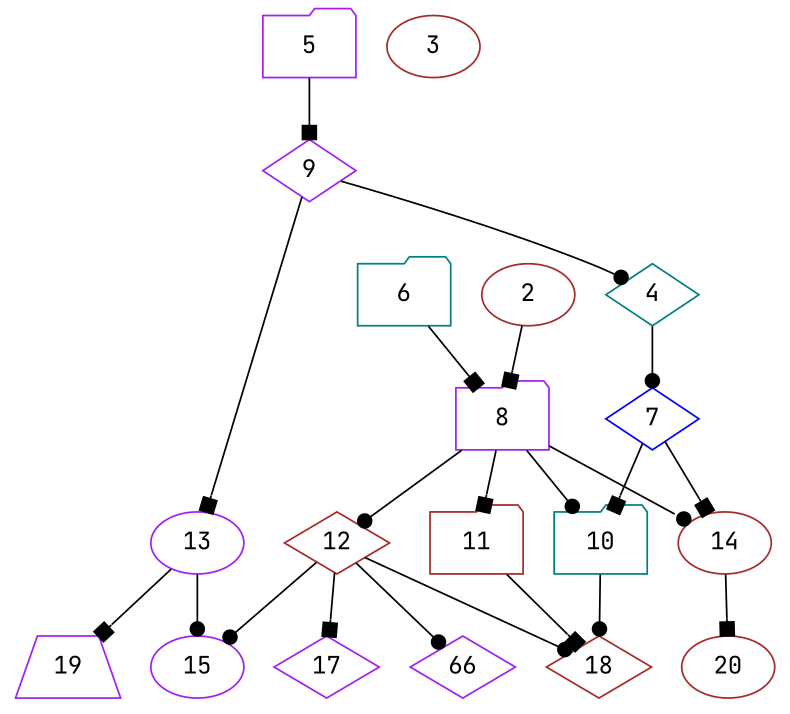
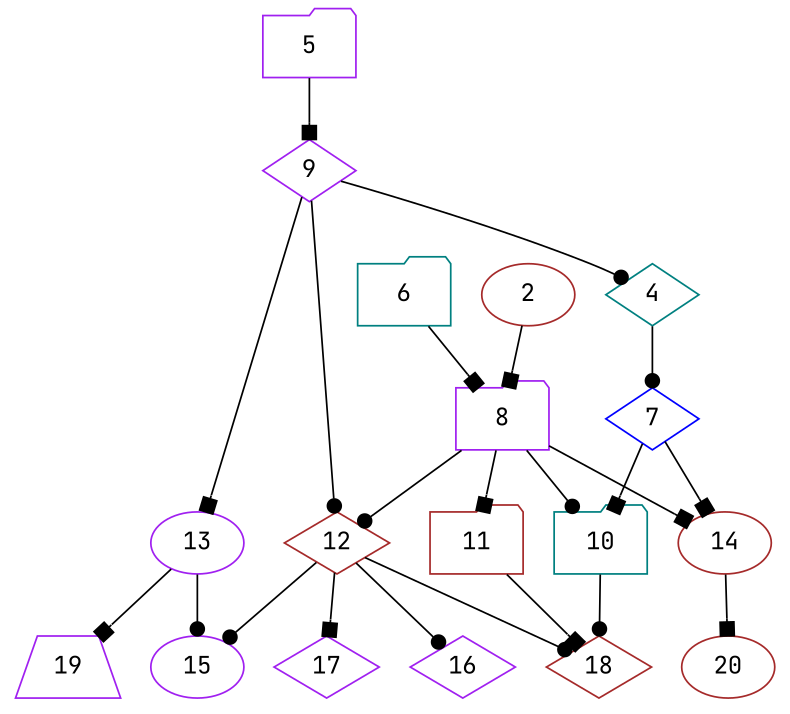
node "3": removed
edge "9" -> "12": added
edge "8" -> "14": arrowhead dot -> box
node "66": label "66" -> "16"
